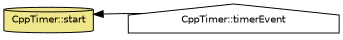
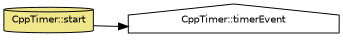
edge "CppTimer::timerEvent" -> "CppTimer::start": reversed
